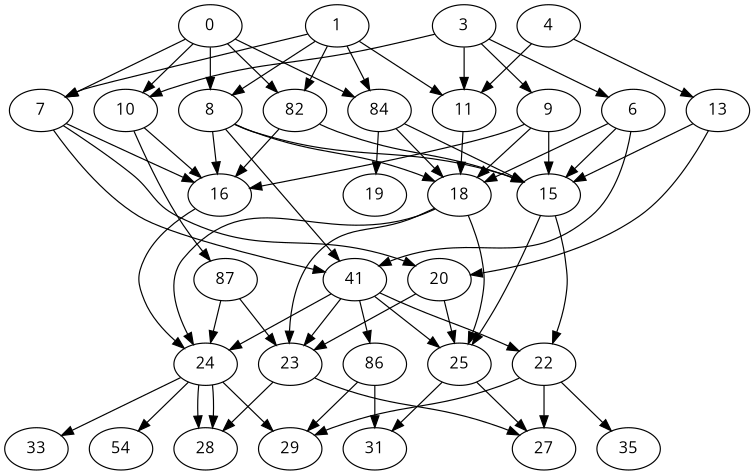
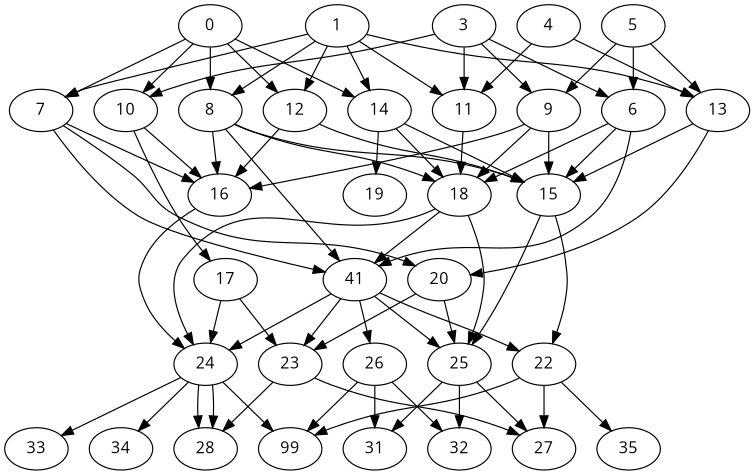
node "5": added
edge "1" -> "13": added
node "82": label "82" -> "12"
node "84": label "84" -> "14"
edge "18" -> "23": now "18" -> "41"
node "87": label "87" -> "17"
node "86": label "86" -> "26"
node "54": label "54" -> "34"
node "29": label "29" -> "99"
node "32": added
